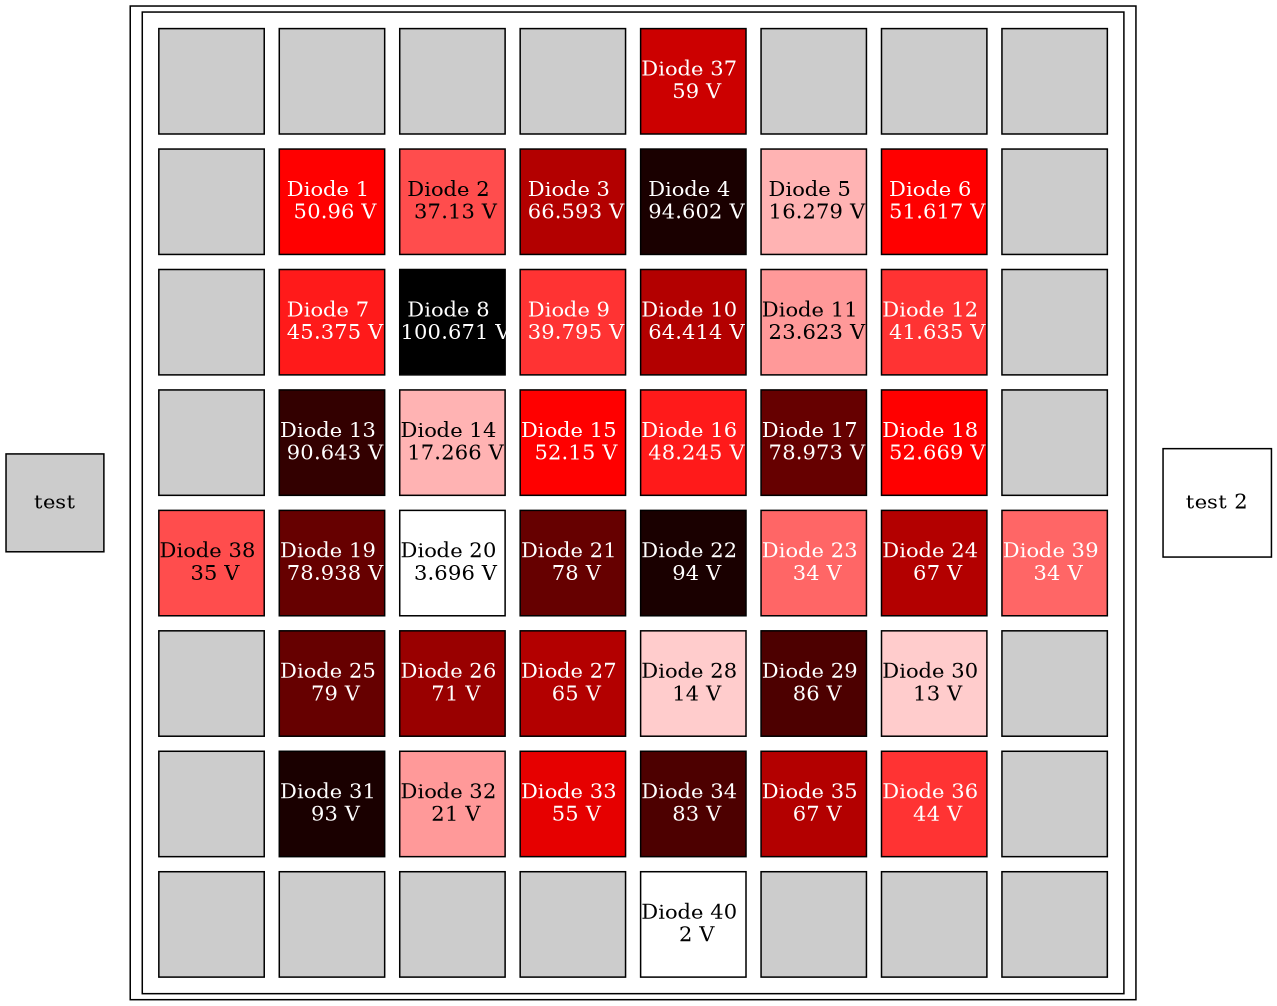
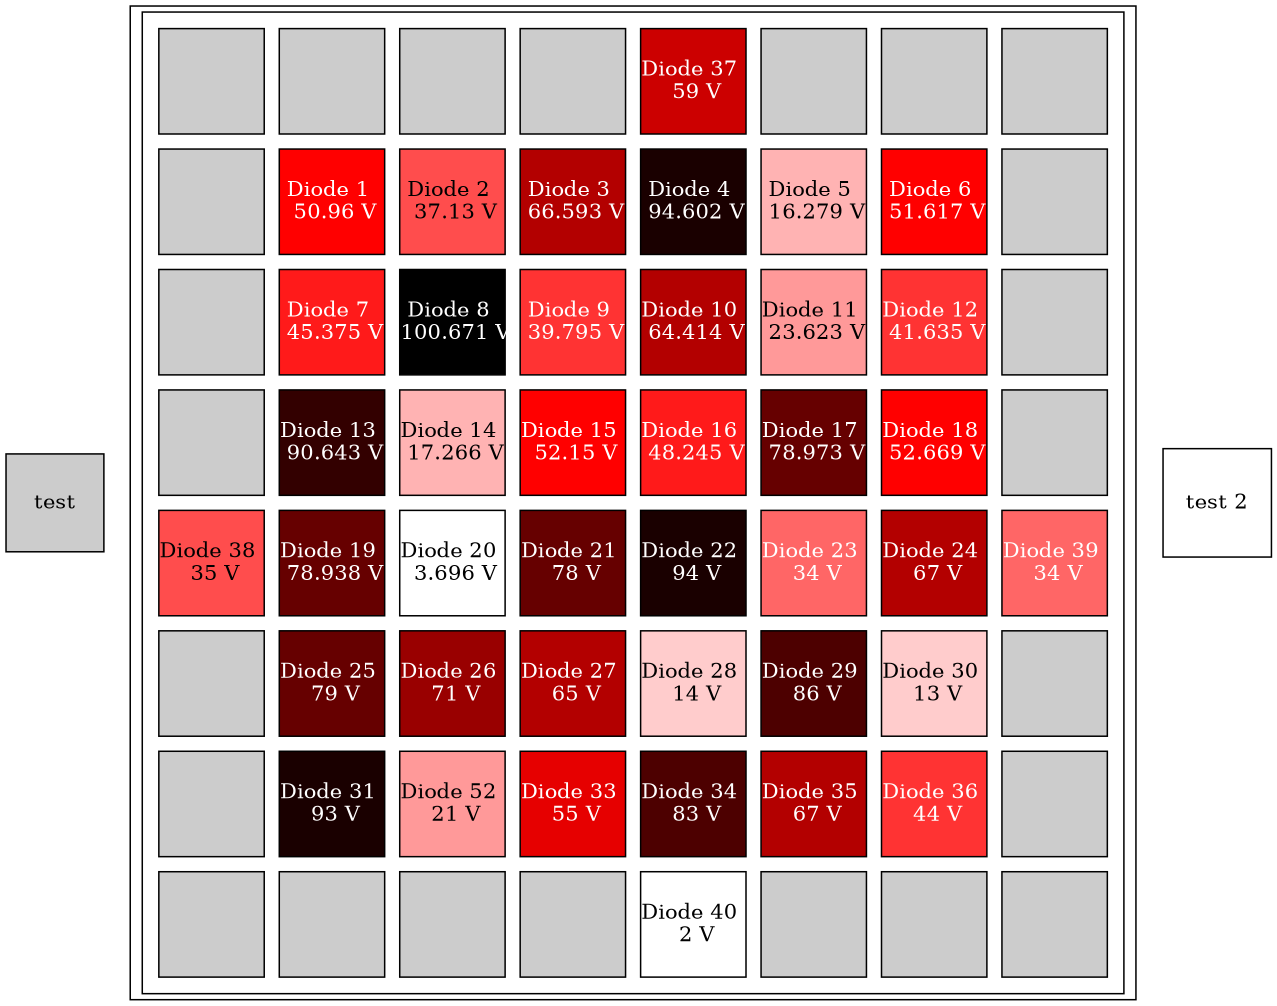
node "Diode 37": text "Diode 32" -> "Diode 52"
